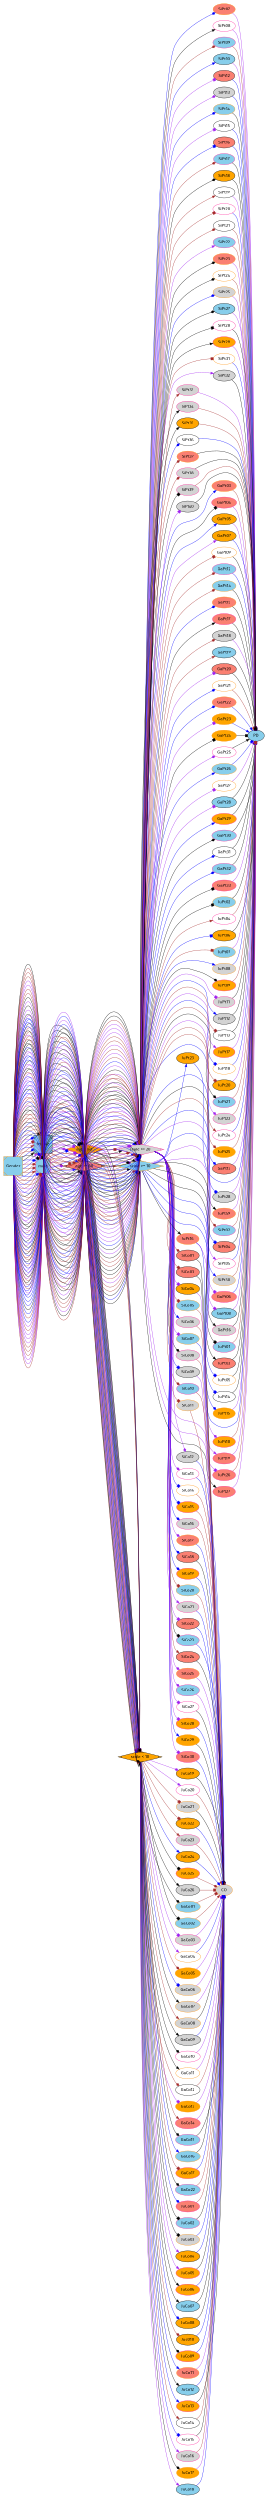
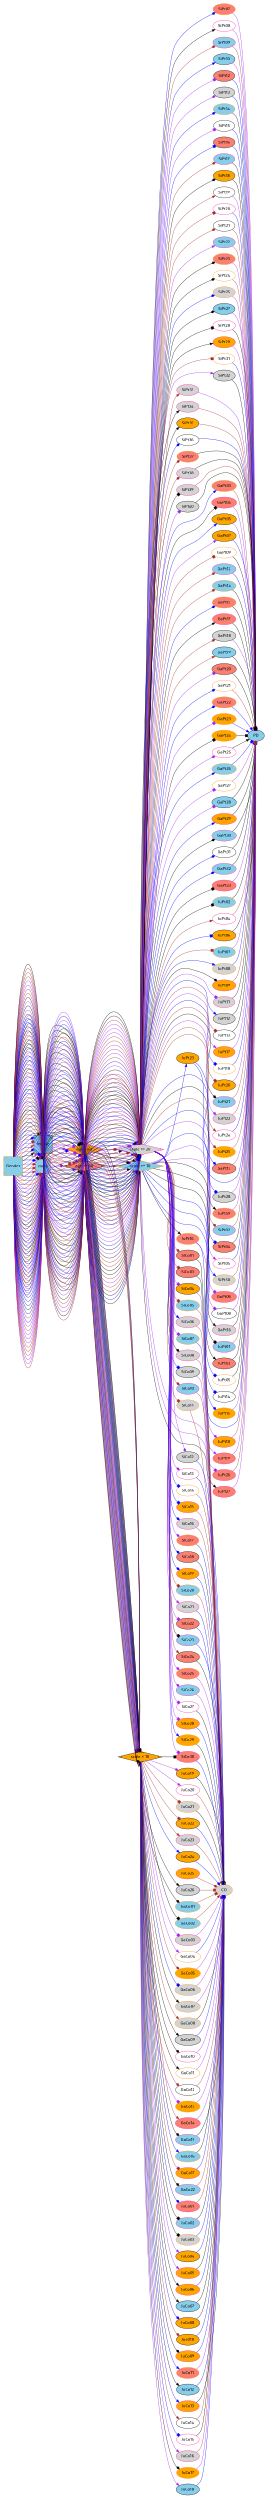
edge "scale >= 20" -> "GaPt13": now "JuPt23" -> "GaPt13"
node "GaPt08": fillcolor skyblue -> white
edge "scale < 10" -> "JuCo25": now "scale < 10" -> "SiCo30"
